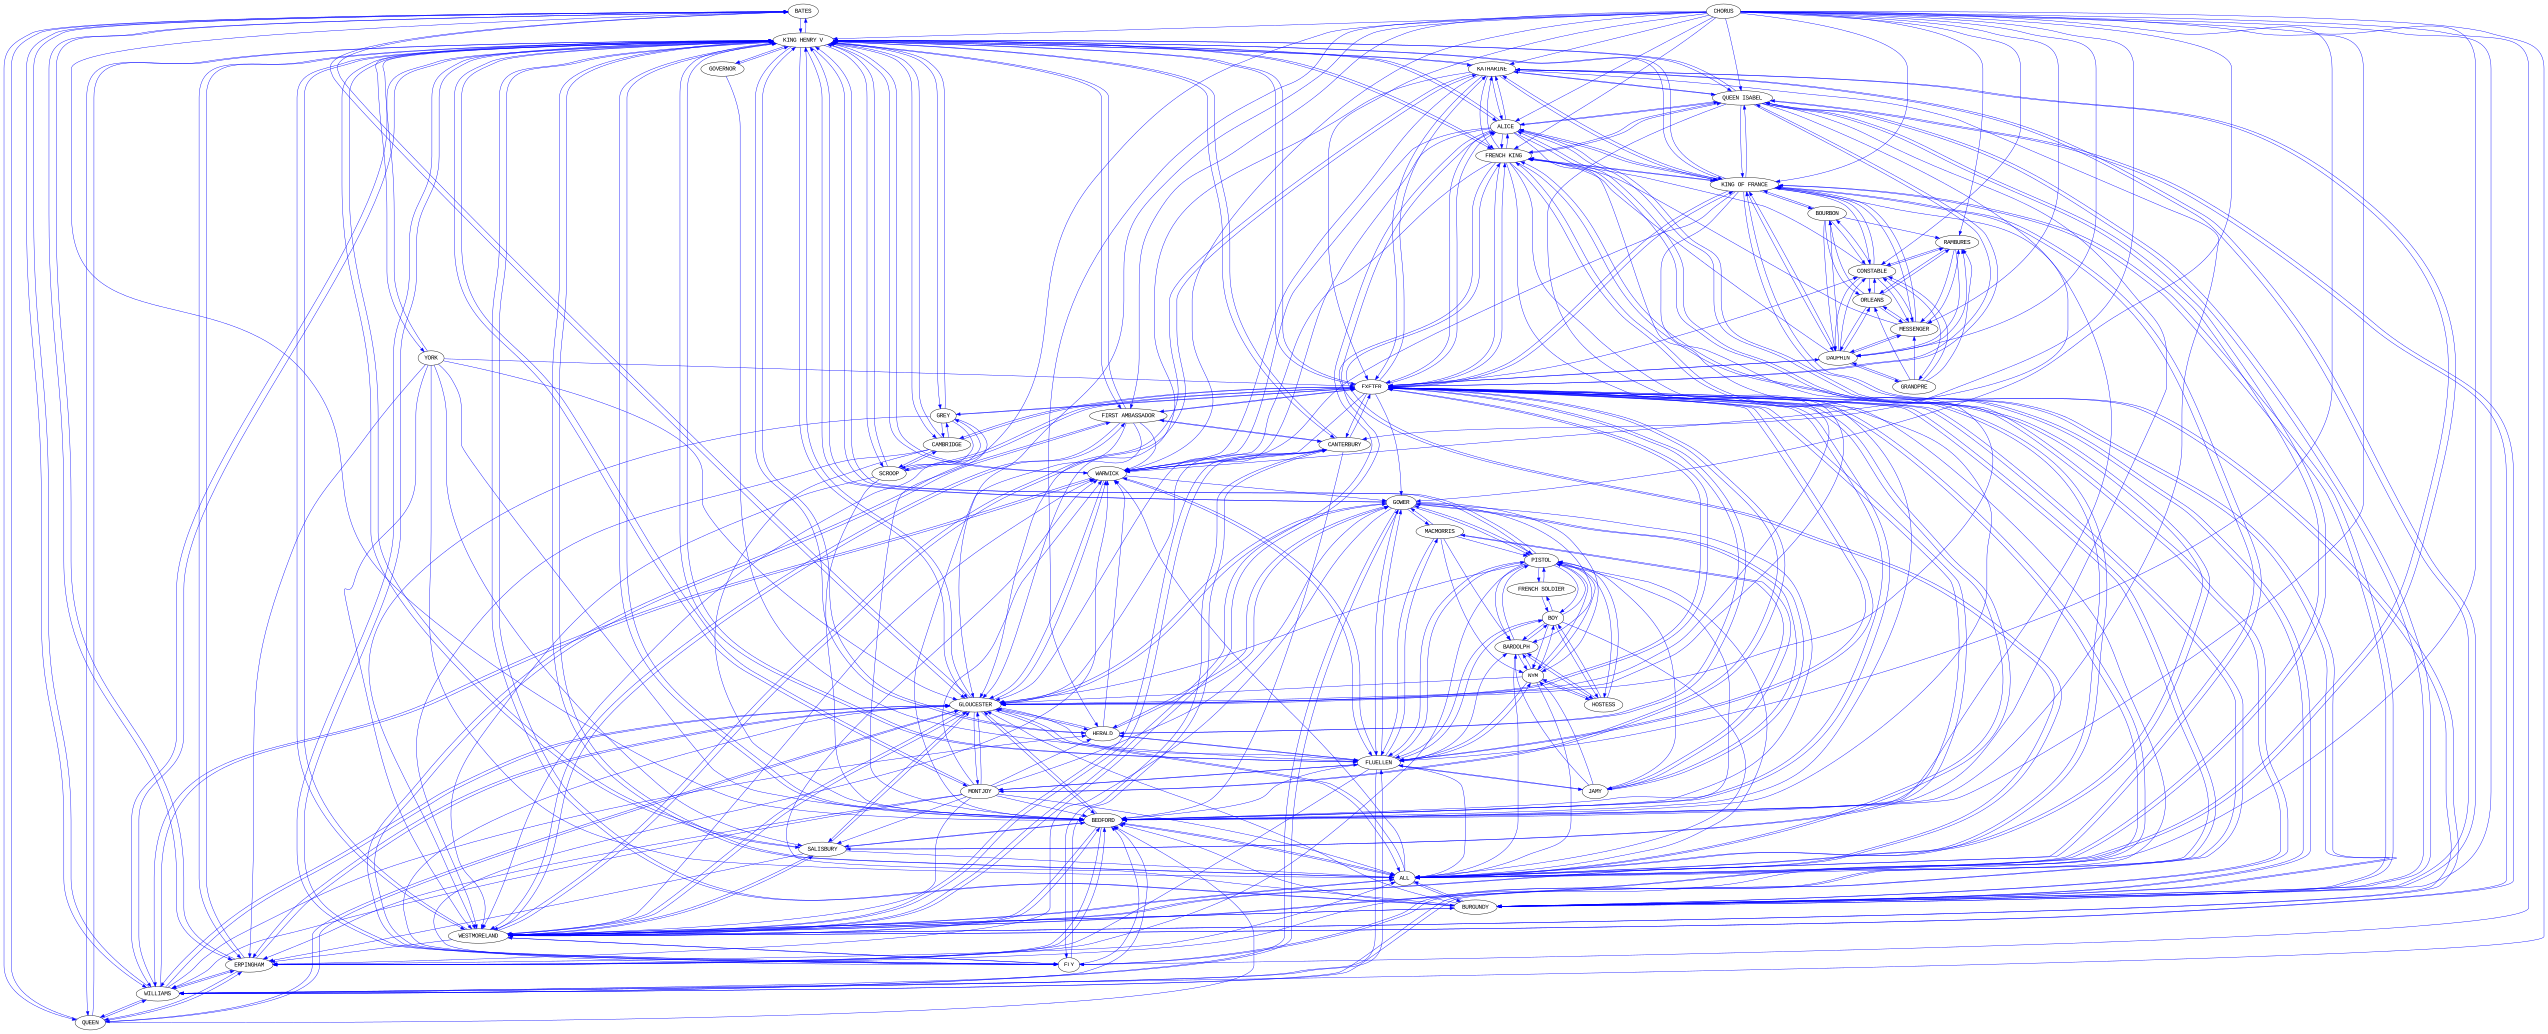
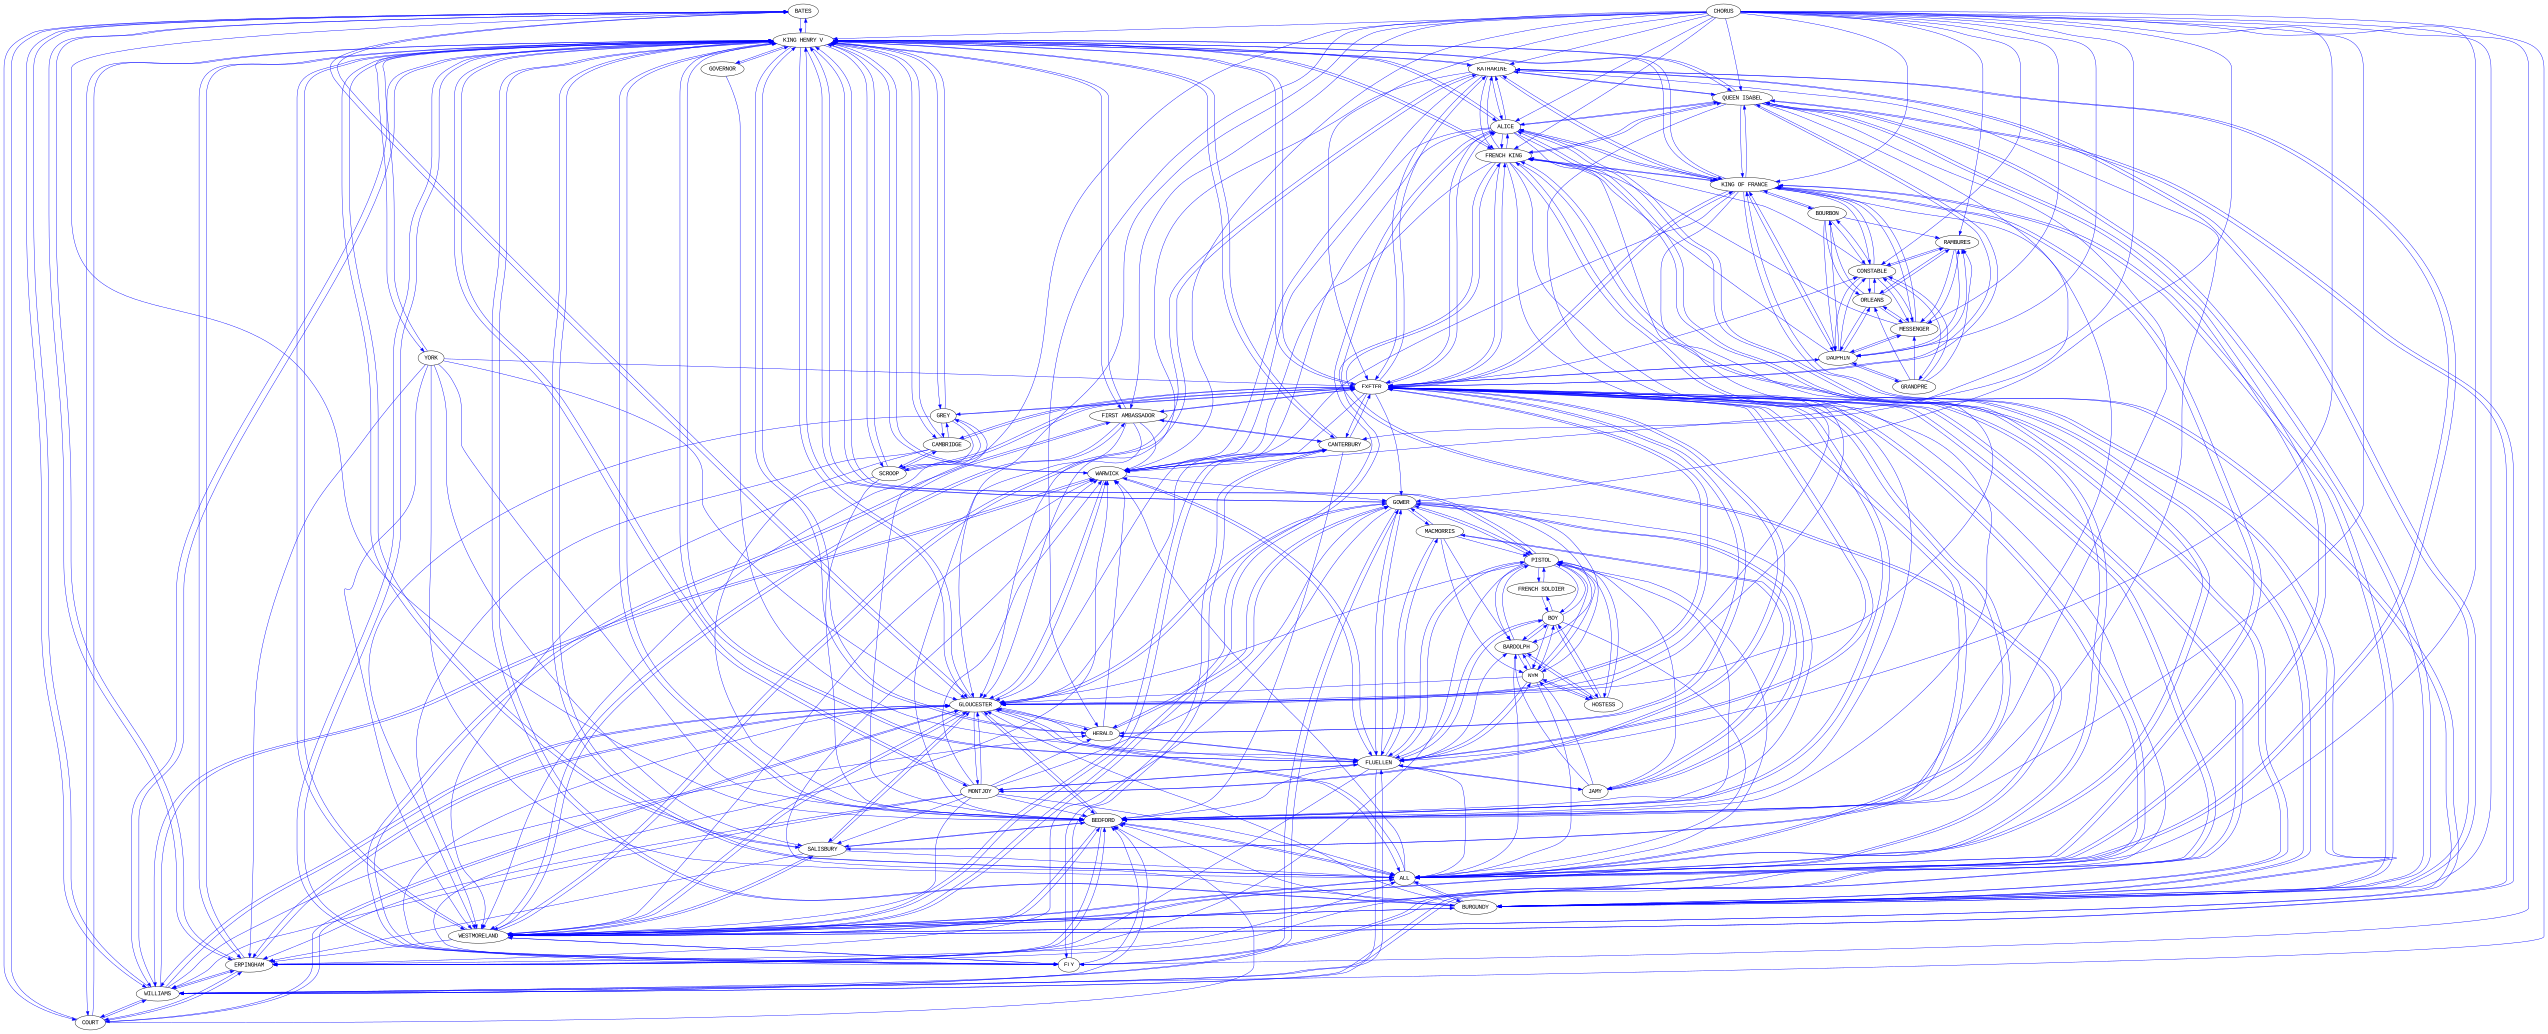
node "QUEEN": label "QUEEN" -> "COURT"
